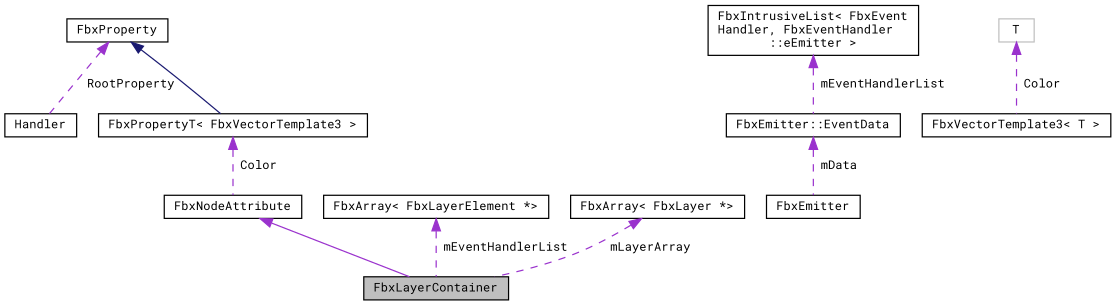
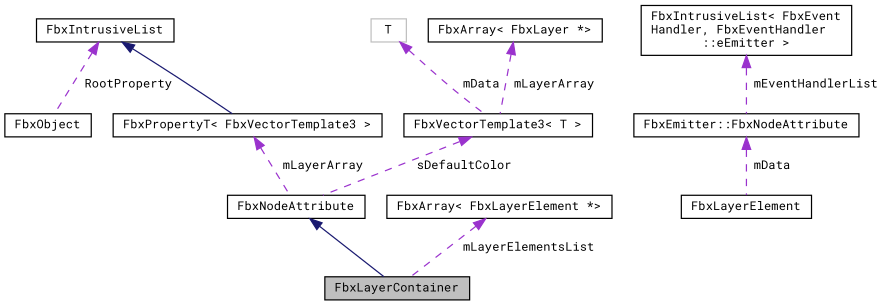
node "FbxProperty": label "FbxProperty" -> "FbxIntrusiveList"
edge "FbxVectorTemplate3< T >" -> "T": label " Color" -> " mData"
node "Handler": label "Handler" -> "FbxObject"
node "FbxEmitter::EventData": label "FbxEmitter::EventData" -> "FbxEmitter::FbxNodeAttribute"
edge "FbxNodeAttribute" -> "FbxPropertyT< FbxVectorTemplate3 >": label " Color" -> " mLayerArray"
edge "FbxNodeAttribute" -> "FbxVectorTemplate3< T >": added, label "sDefaultColor"
node "FbxEmitter": label "FbxEmitter" -> "FbxLayerElement"
edge "FbxLayerContainer" -> "FbxArray< FbxLayerElement *>": label " mEventHandlerList" -> " mLayerElementsList"
edge "FbxLayerContainer" -> "FbxNodeAttribute": color darkorchid3 -> midnightblue
edge "FbxLayerContainer" -> "FbxArray< FbxLayer *>": now "FbxVectorTemplate3< T >" -> "FbxArray< FbxLayer *>"
